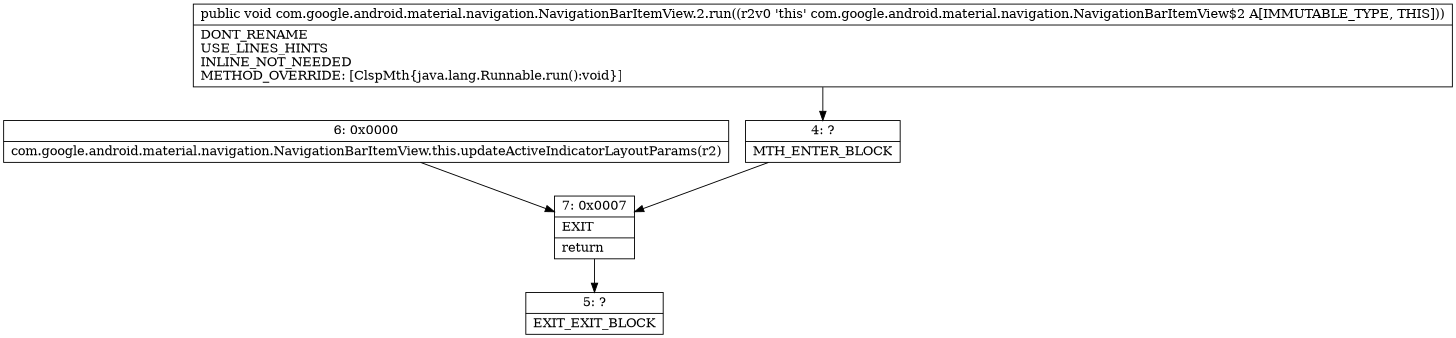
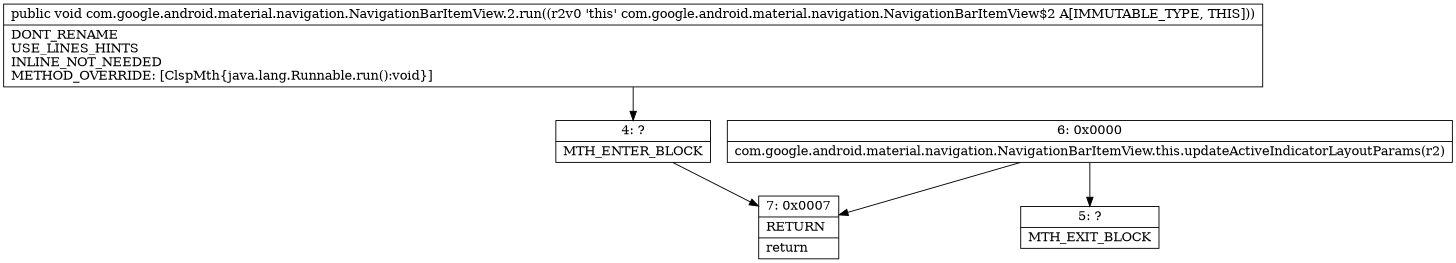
node "7: 0x0007": text "EXIT" -> "RETURN"
edge "7: 0x0007" -> "5: ?": now "6: 0x0000" -> "5: ?"
node "5: ?": text "EXIT_EXIT_BLOCK" -> "MTH_EXIT_BLOCK"
